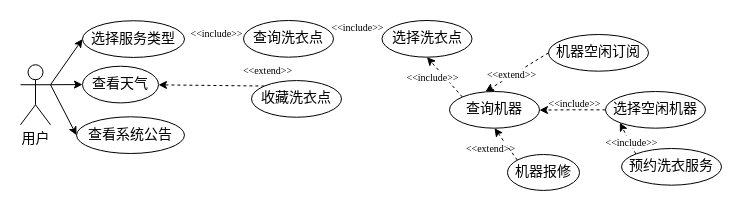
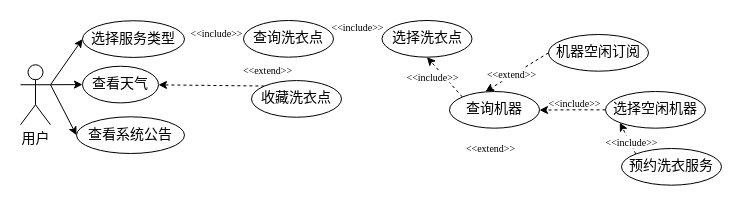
edge "机器报修" -> "查询机器": removed
node "机器报修": removed
